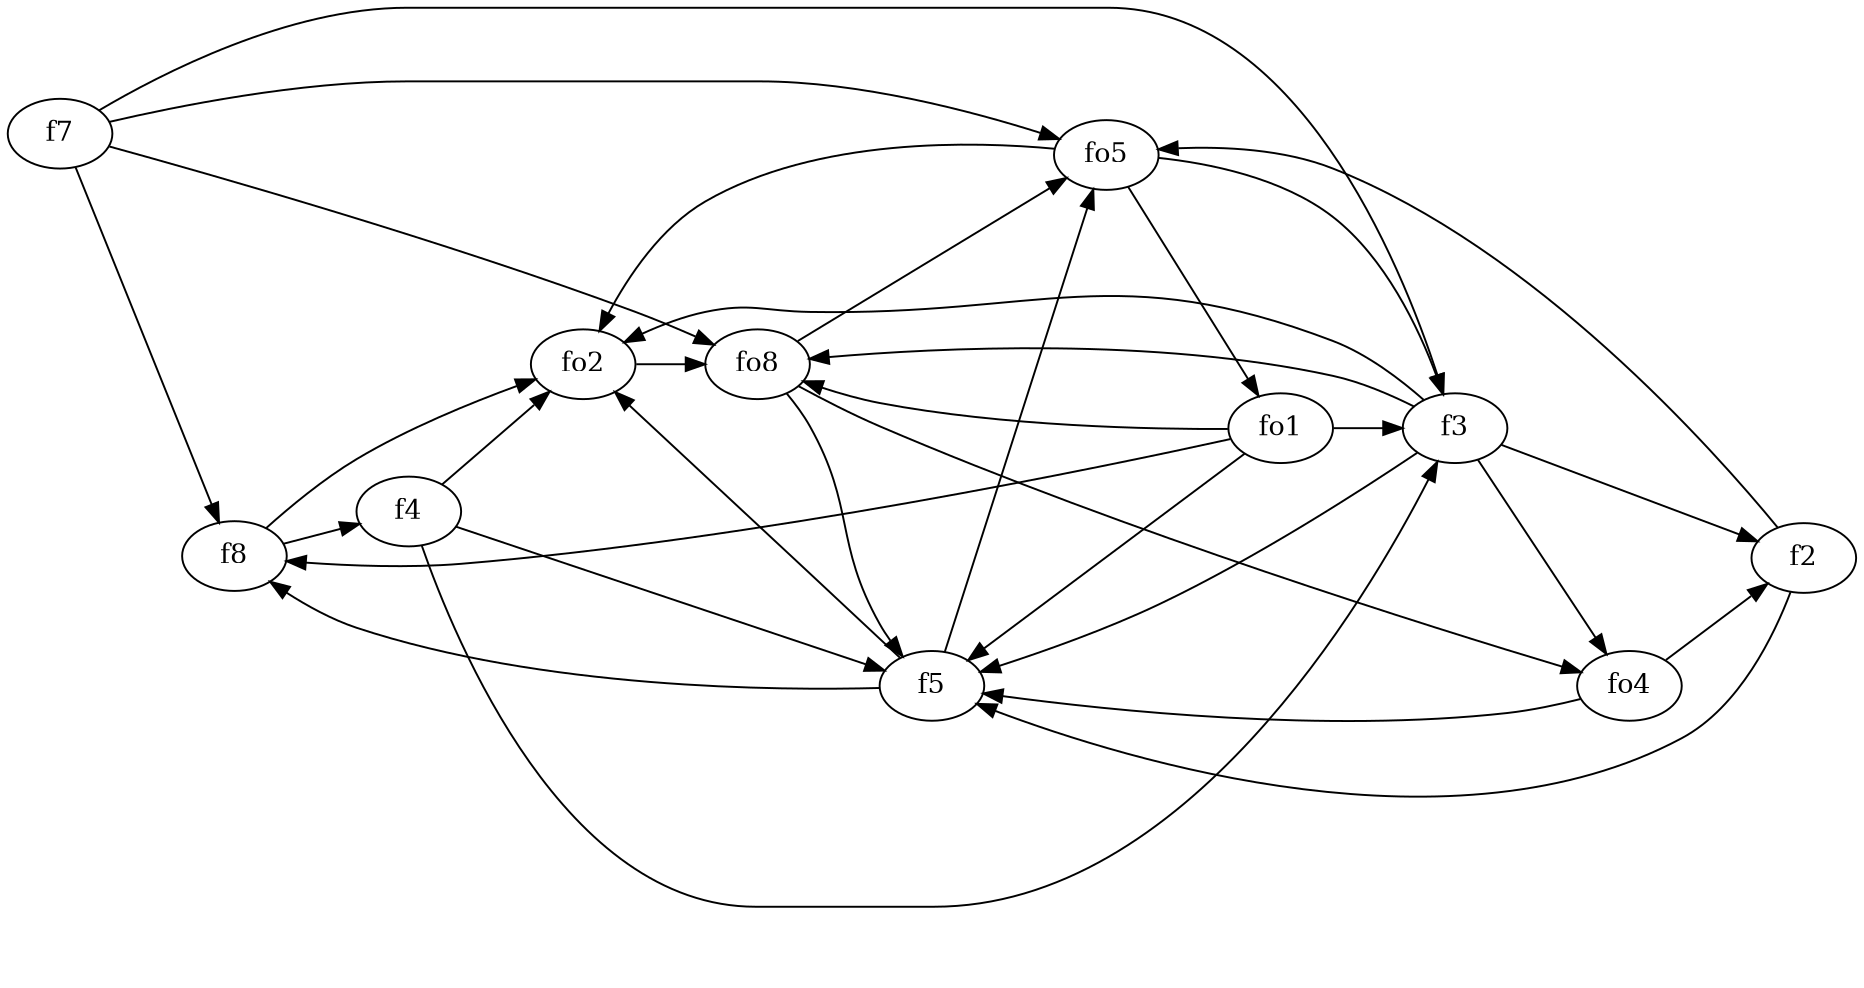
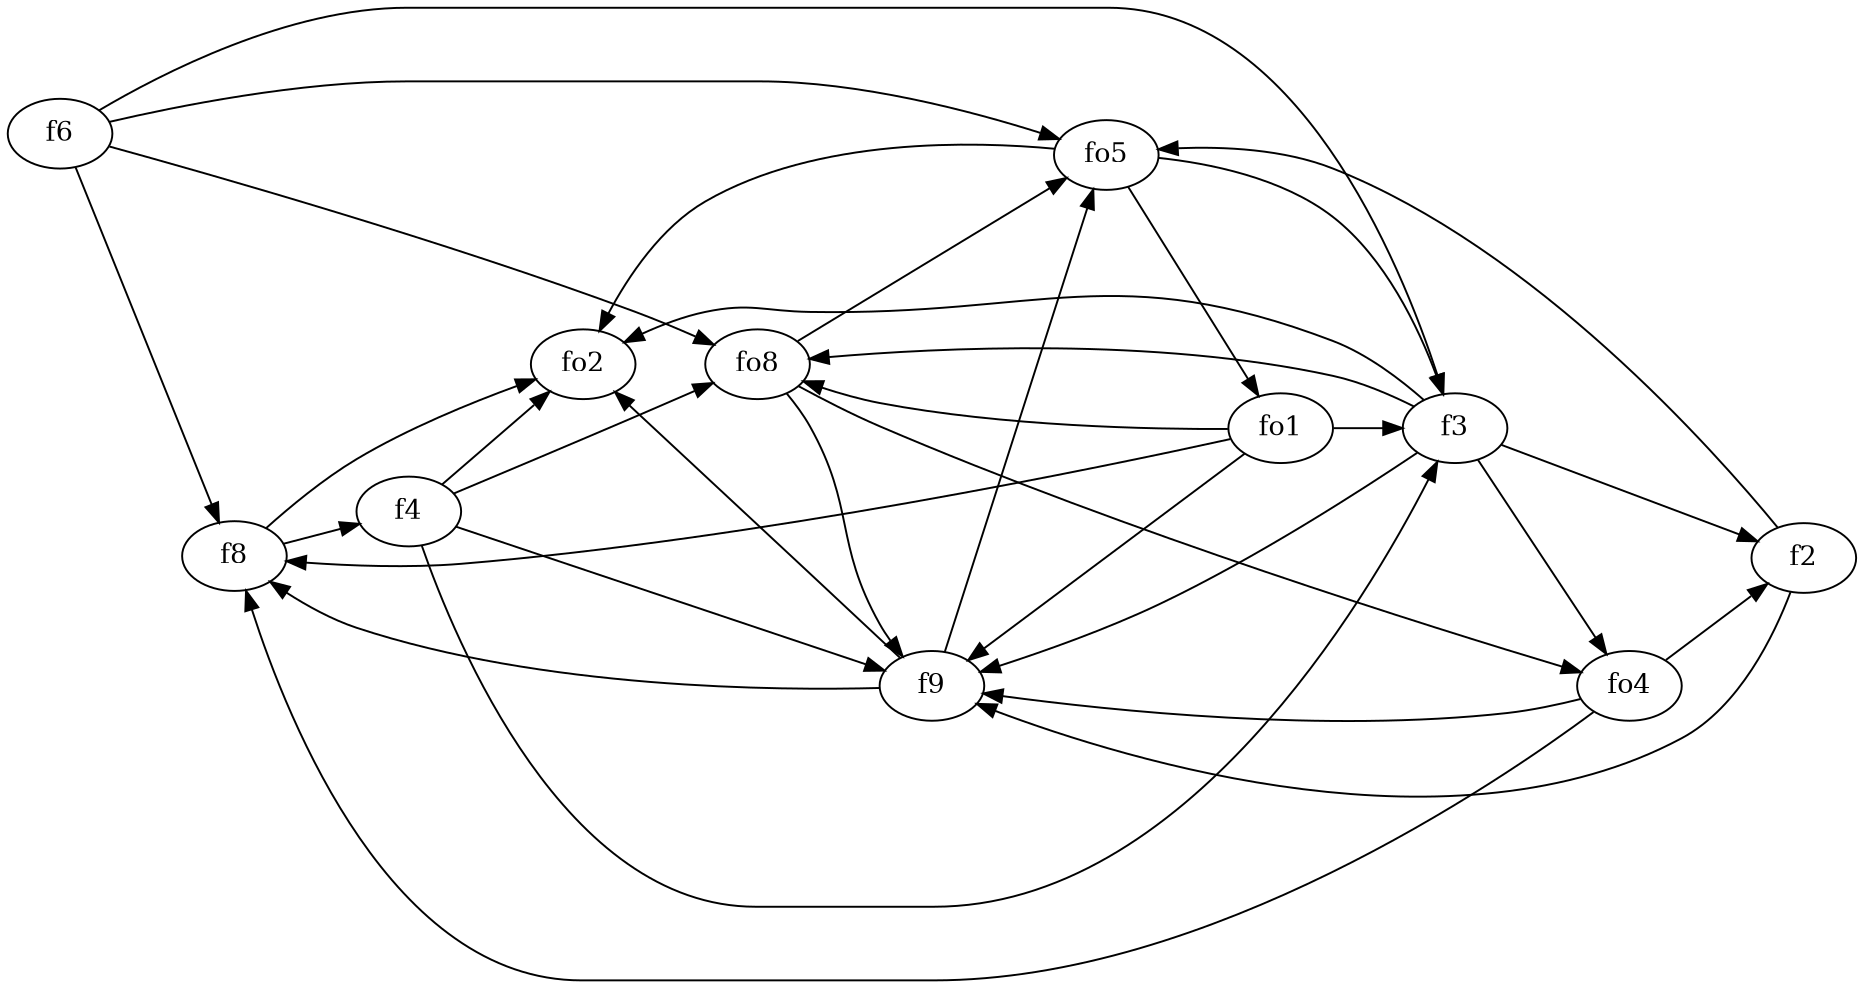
node "f7": label "f7" -> "f6"
edge "fo2" -> "fo8": now "f4" -> "fo8"
node "f5": label "f5" -> "f9"
edge "fo4" -> "f8": added
